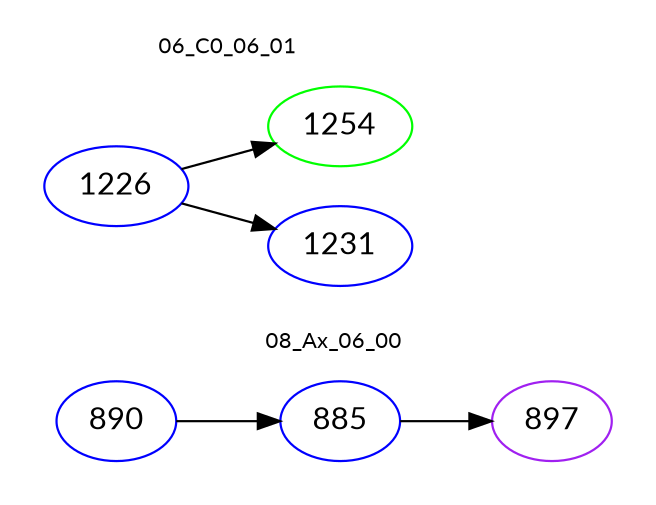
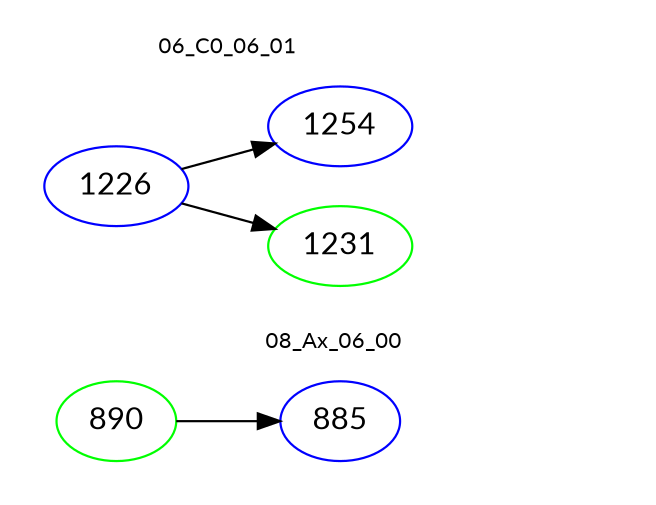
node "1254": color green -> blue
node "1231": color blue -> green
node "890": color blue -> green
node "897": removed
